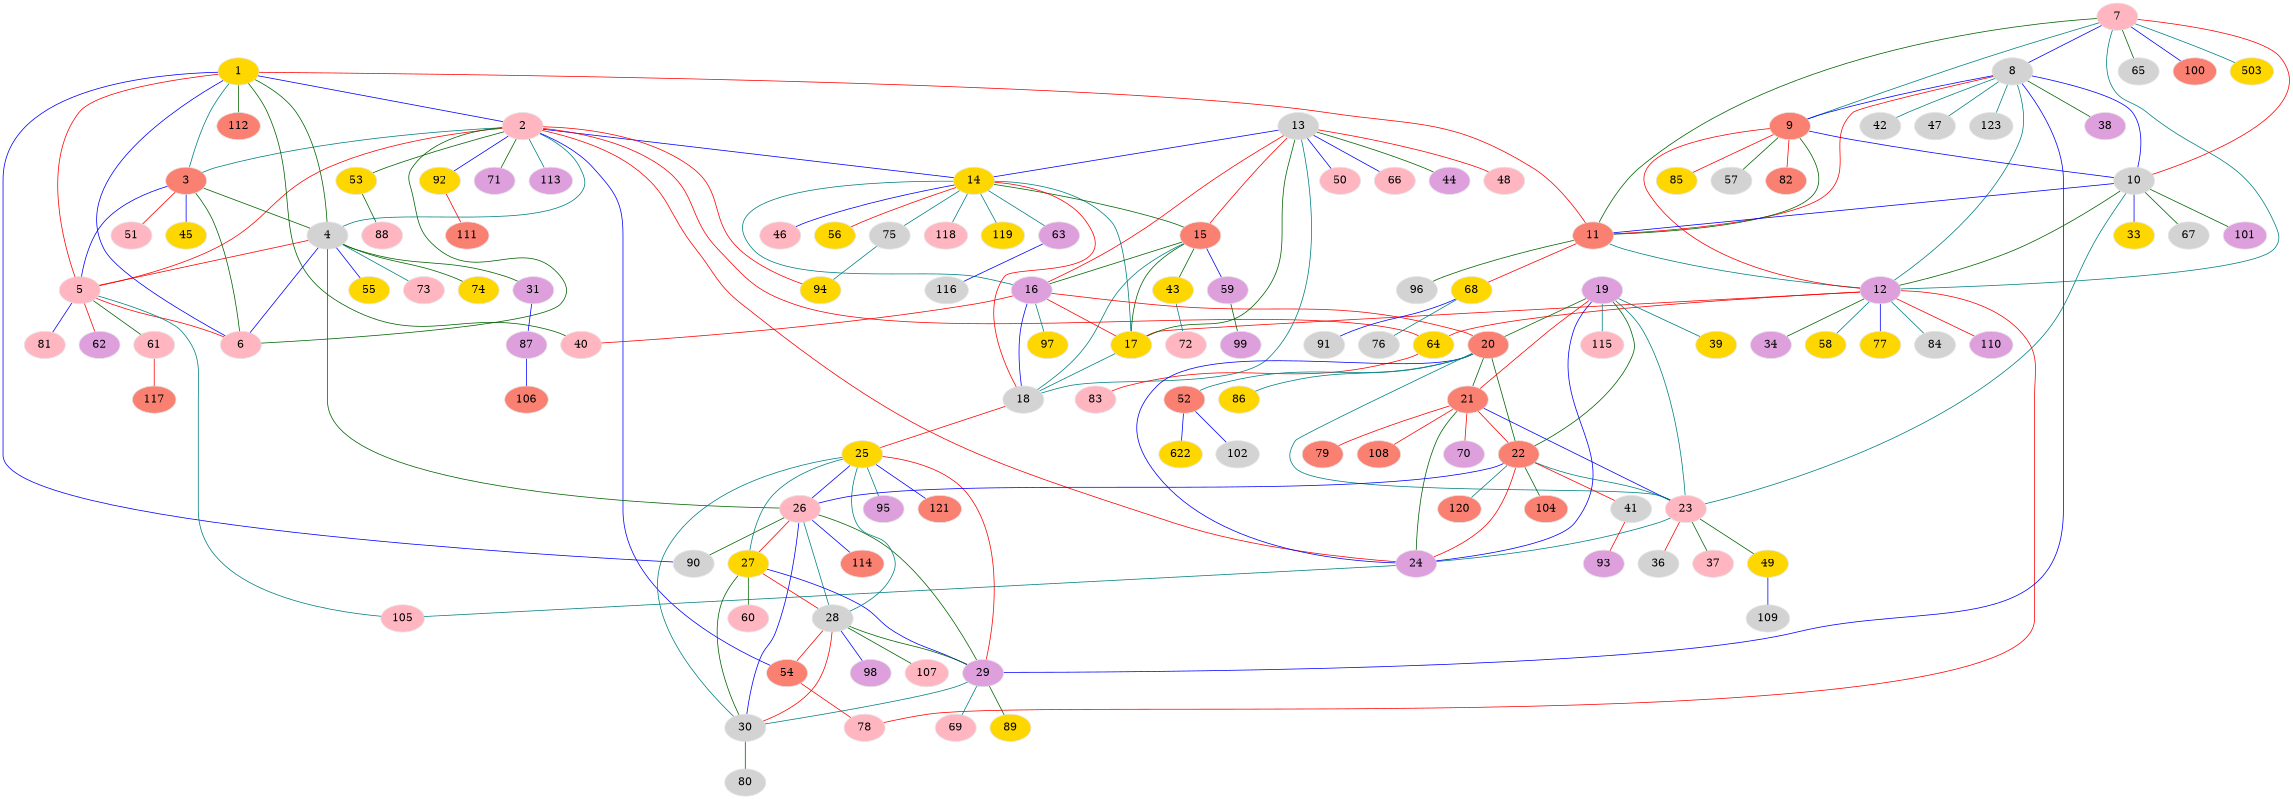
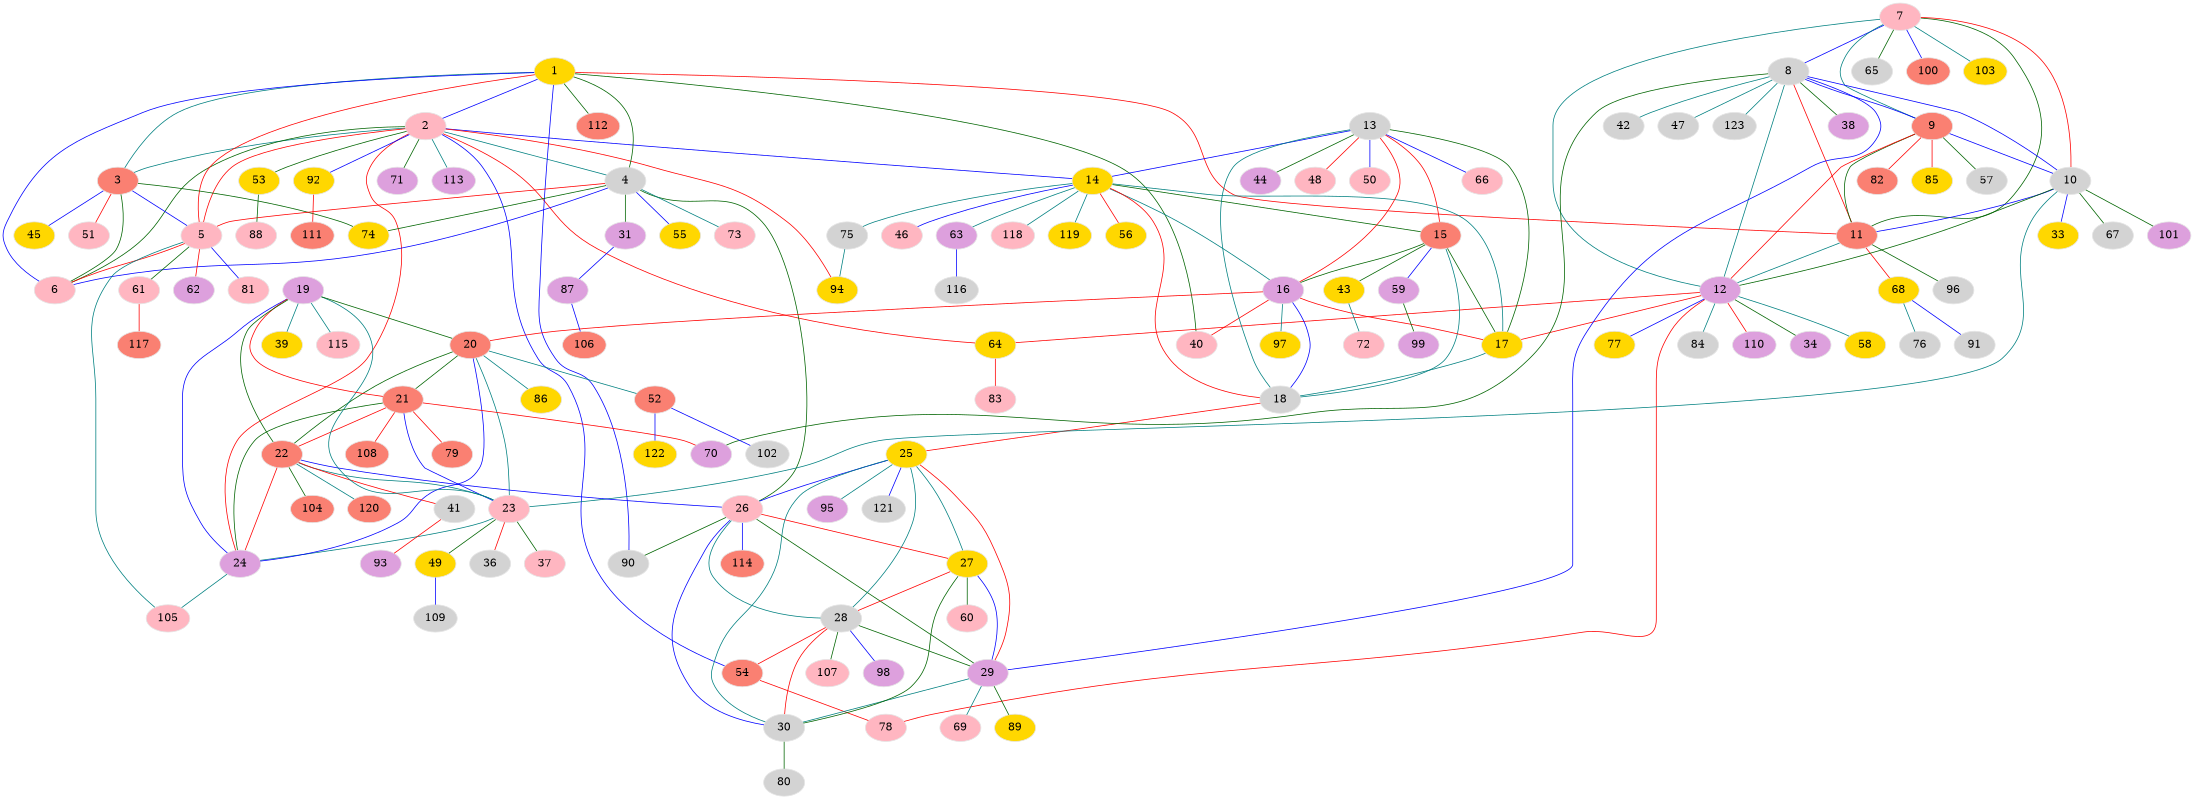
node "503": label "503" -> "103"
edge "3" -- "4": now "3" -- "74"
edge "8" -- "70": added
node "622": label "622" -> "122"
node "121": fillcolor salmon -> lightgrey
